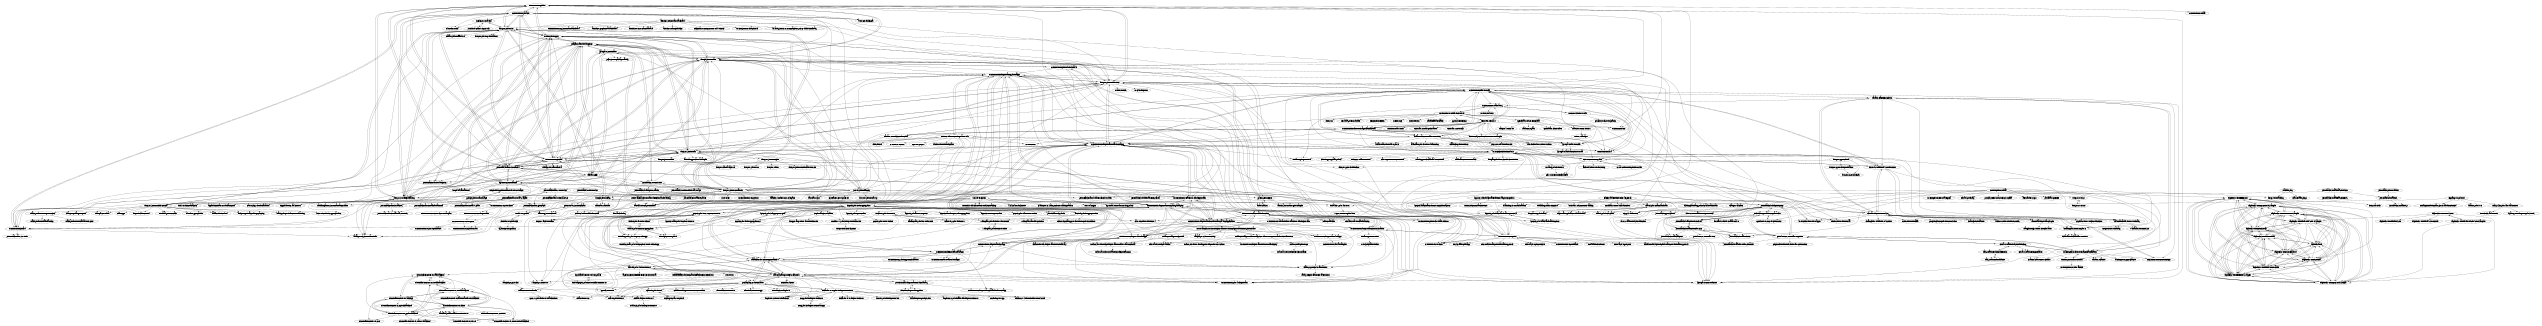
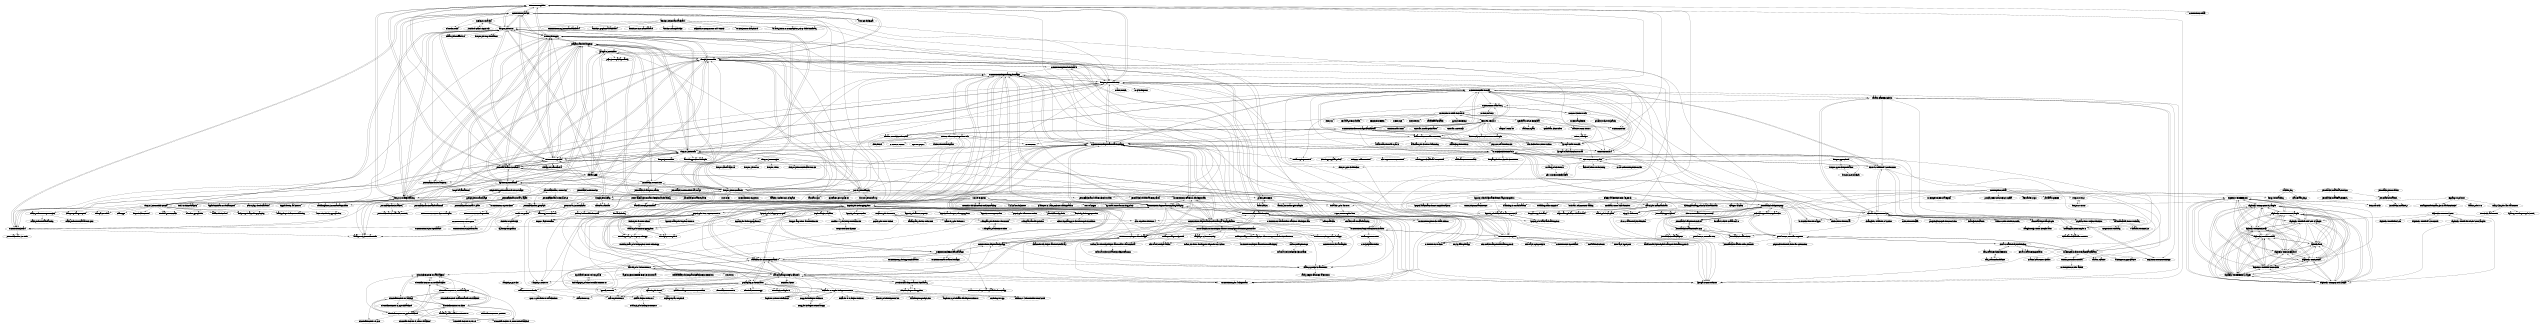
node "NVIDIA/sampleQAT": added
node "ethz-asl/grid_map": removed
node "open-horizon/cogwerx-jetson-tx2": removed
